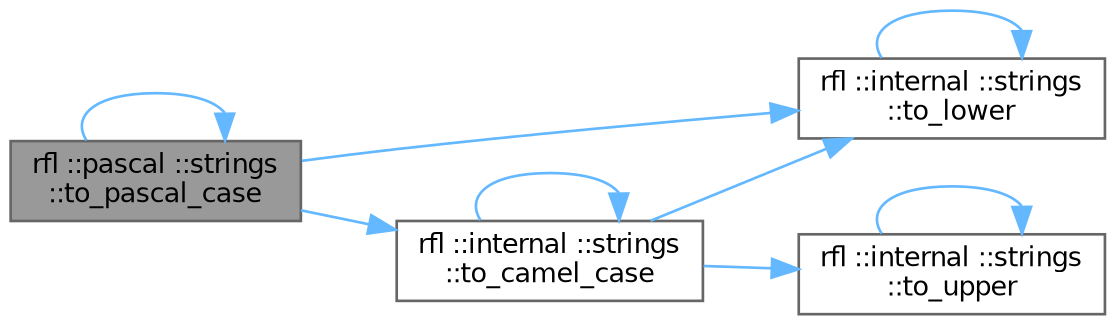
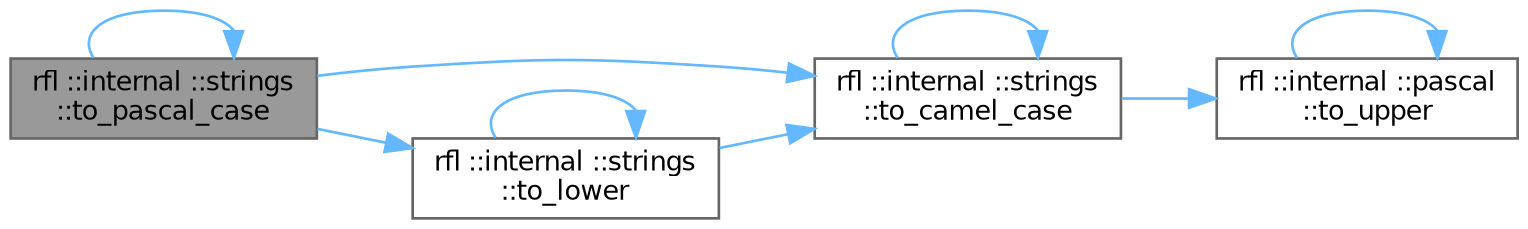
node "rfl ::pascal ::strings ::to_pascal_case": label "rfl ::pascal ::strings ::to_pascal_case" -> "rfl ::internal ::strings ::to_pascal_case"
edge "rfl ::internal ::strings ::to_camel_case" -> "rfl ::internal ::strings ::to_lower": reversed
node "rfl ::internal ::strings ::to_upper": label "rfl ::internal ::strings ::to_upper" -> "rfl ::internal ::pascal ::to_upper"
